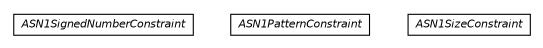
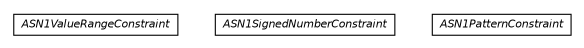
node "ASN1ValueRangeConstraint": added
node "ASN1SizeConstraint": removed
